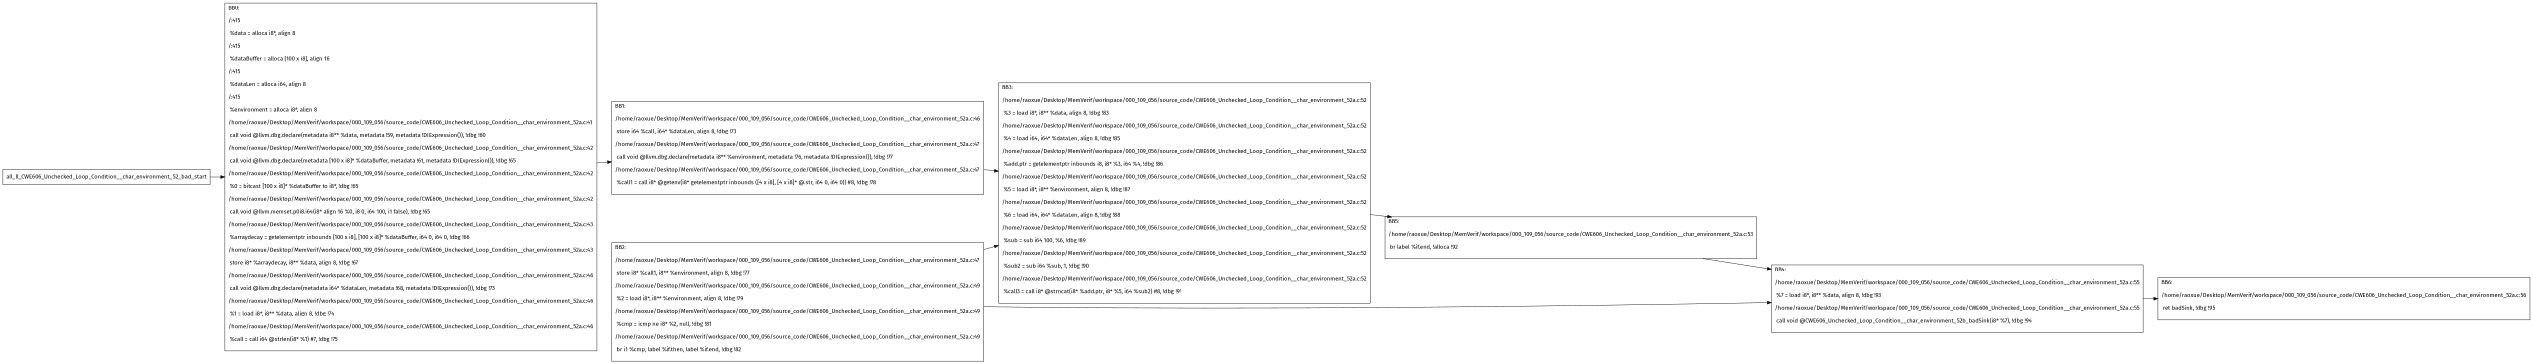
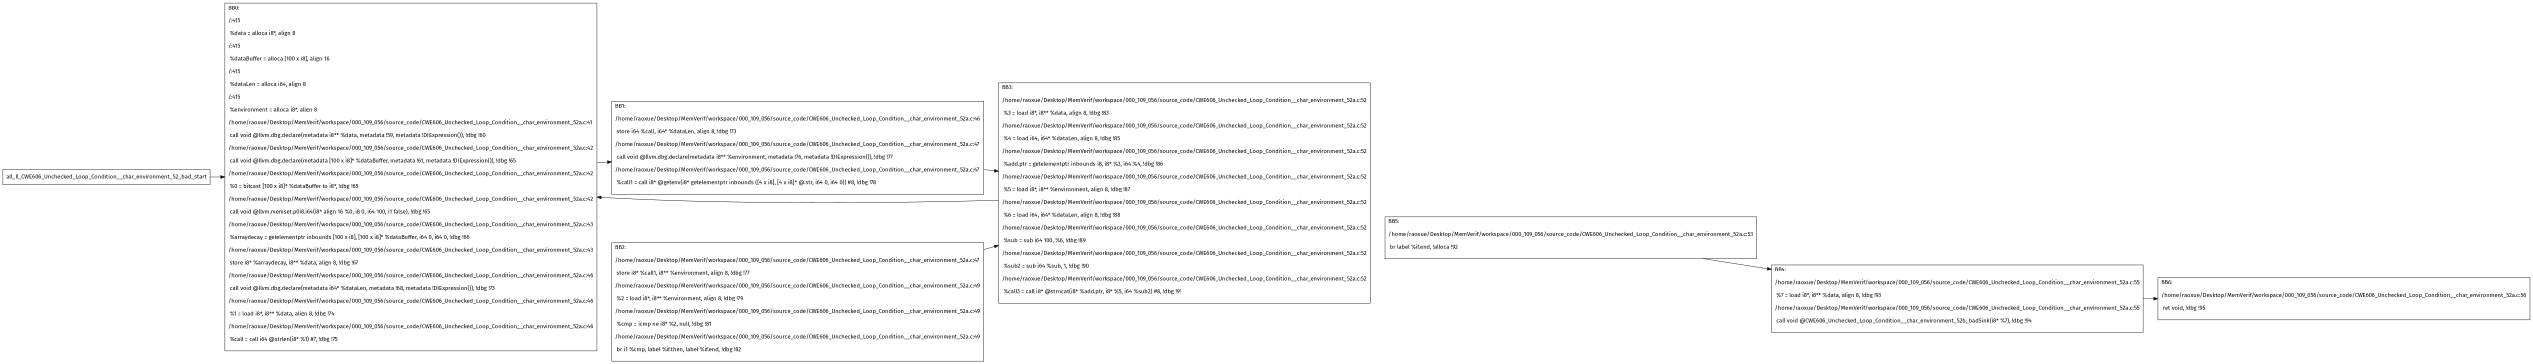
edge "BB3:" -> "BB5:": now "BB3:" -> "BB0:"
edge "BB2:" -> "BB4:": removed
node "BB6:": text "ret badSink, !dbg !95" -> "ret void, !dbg !95"
